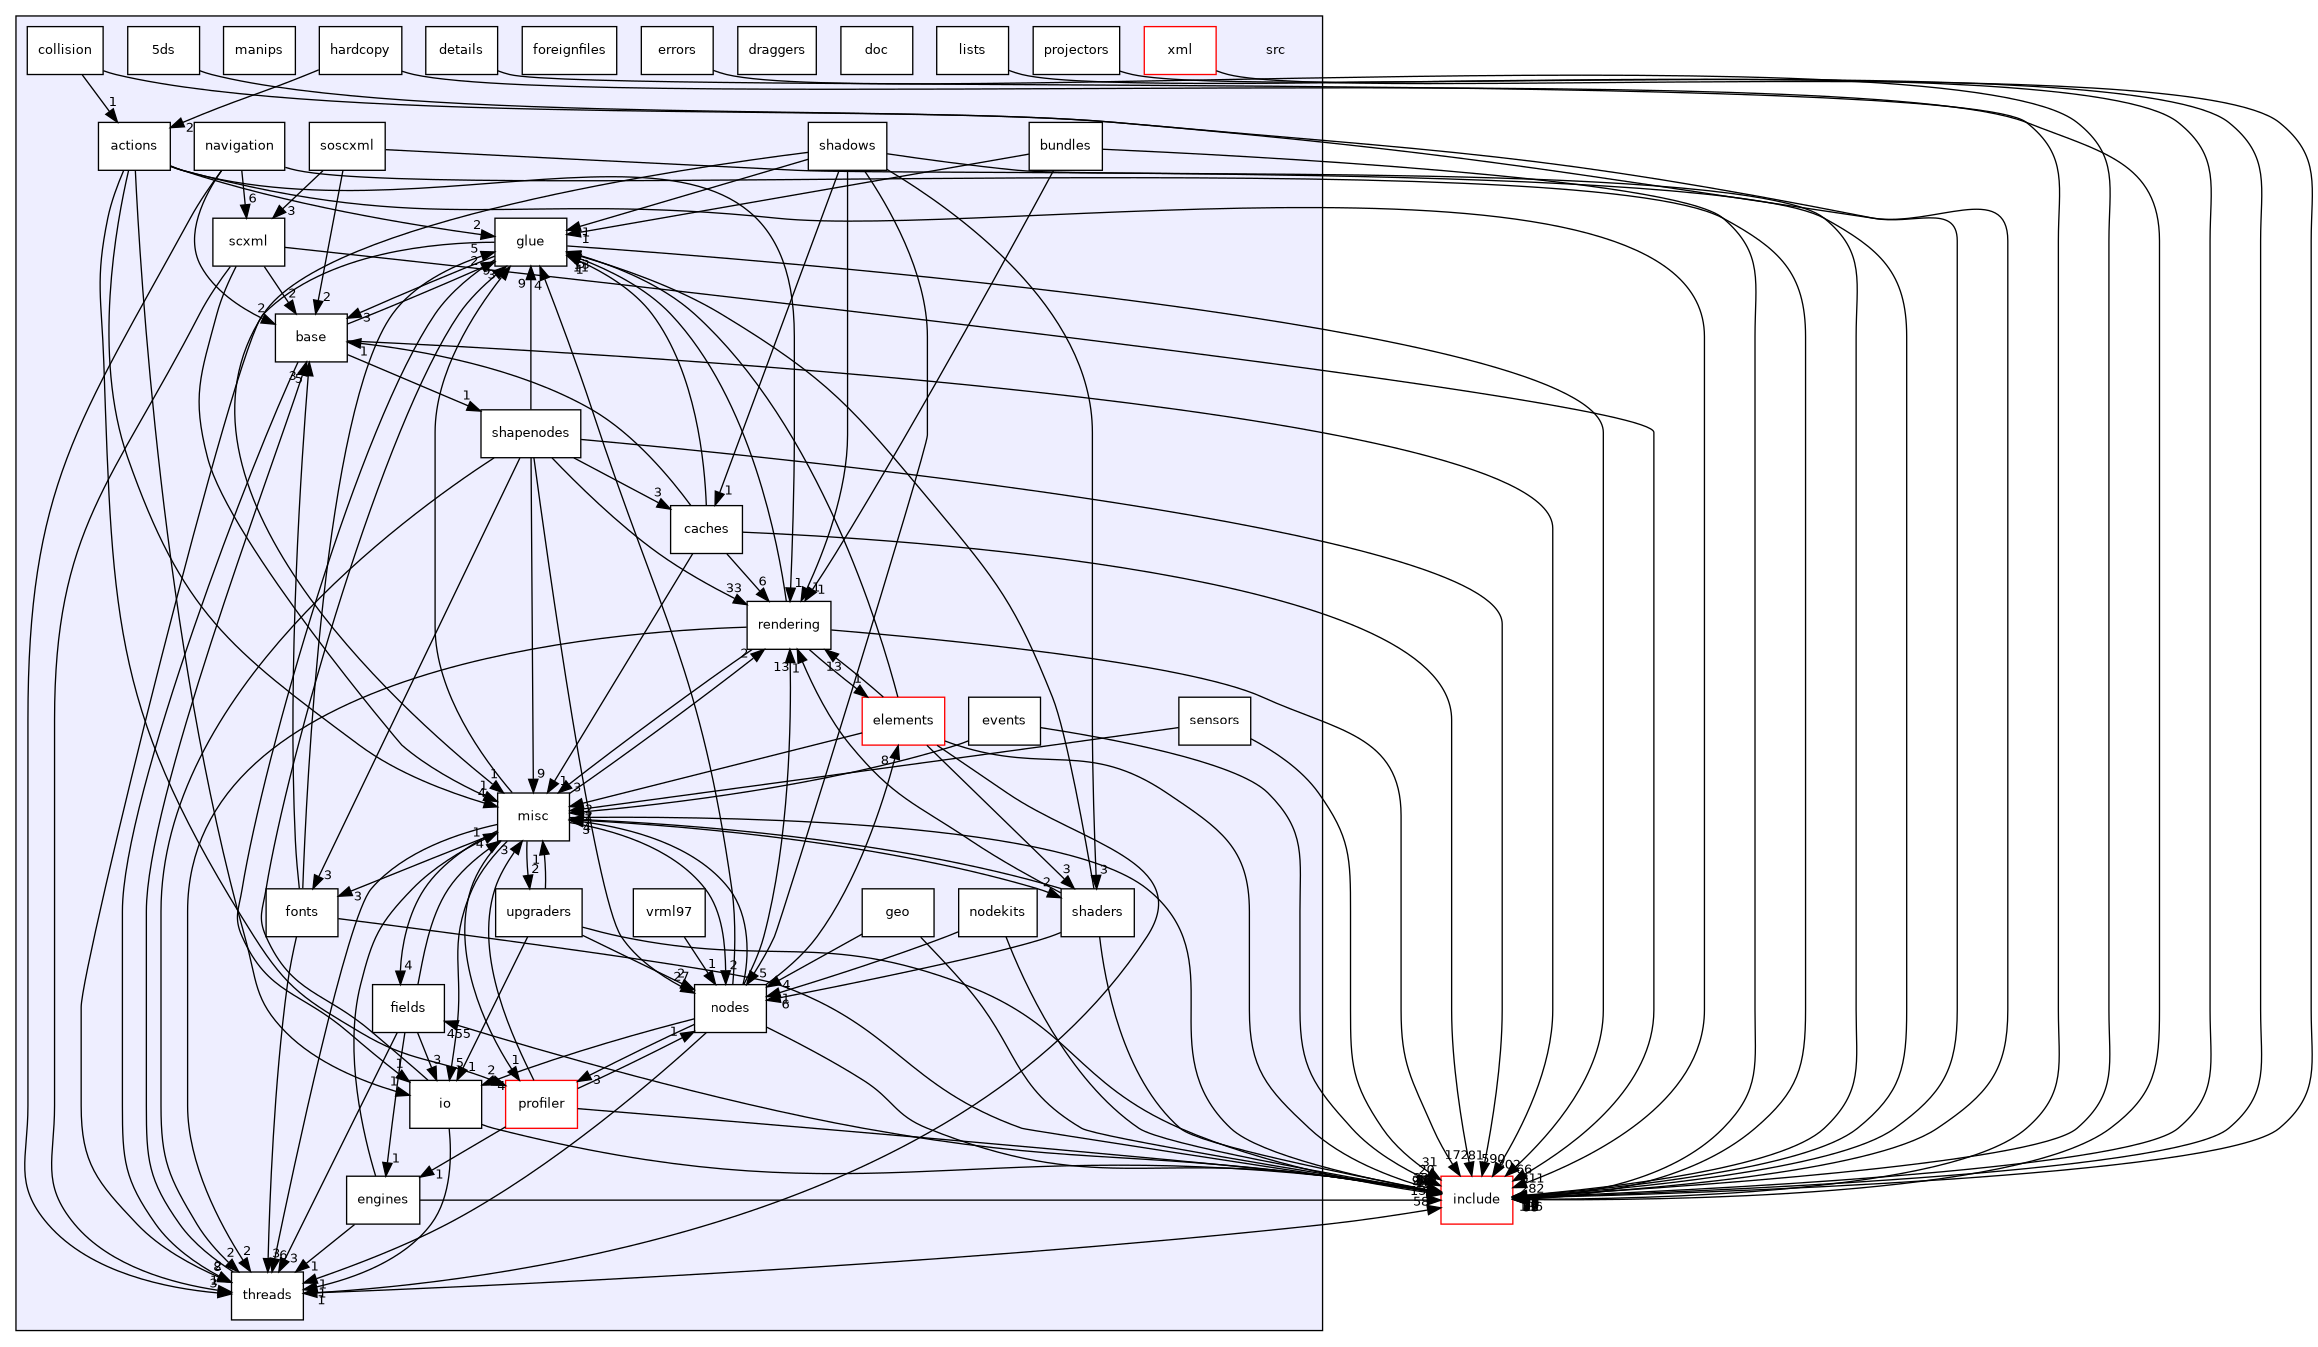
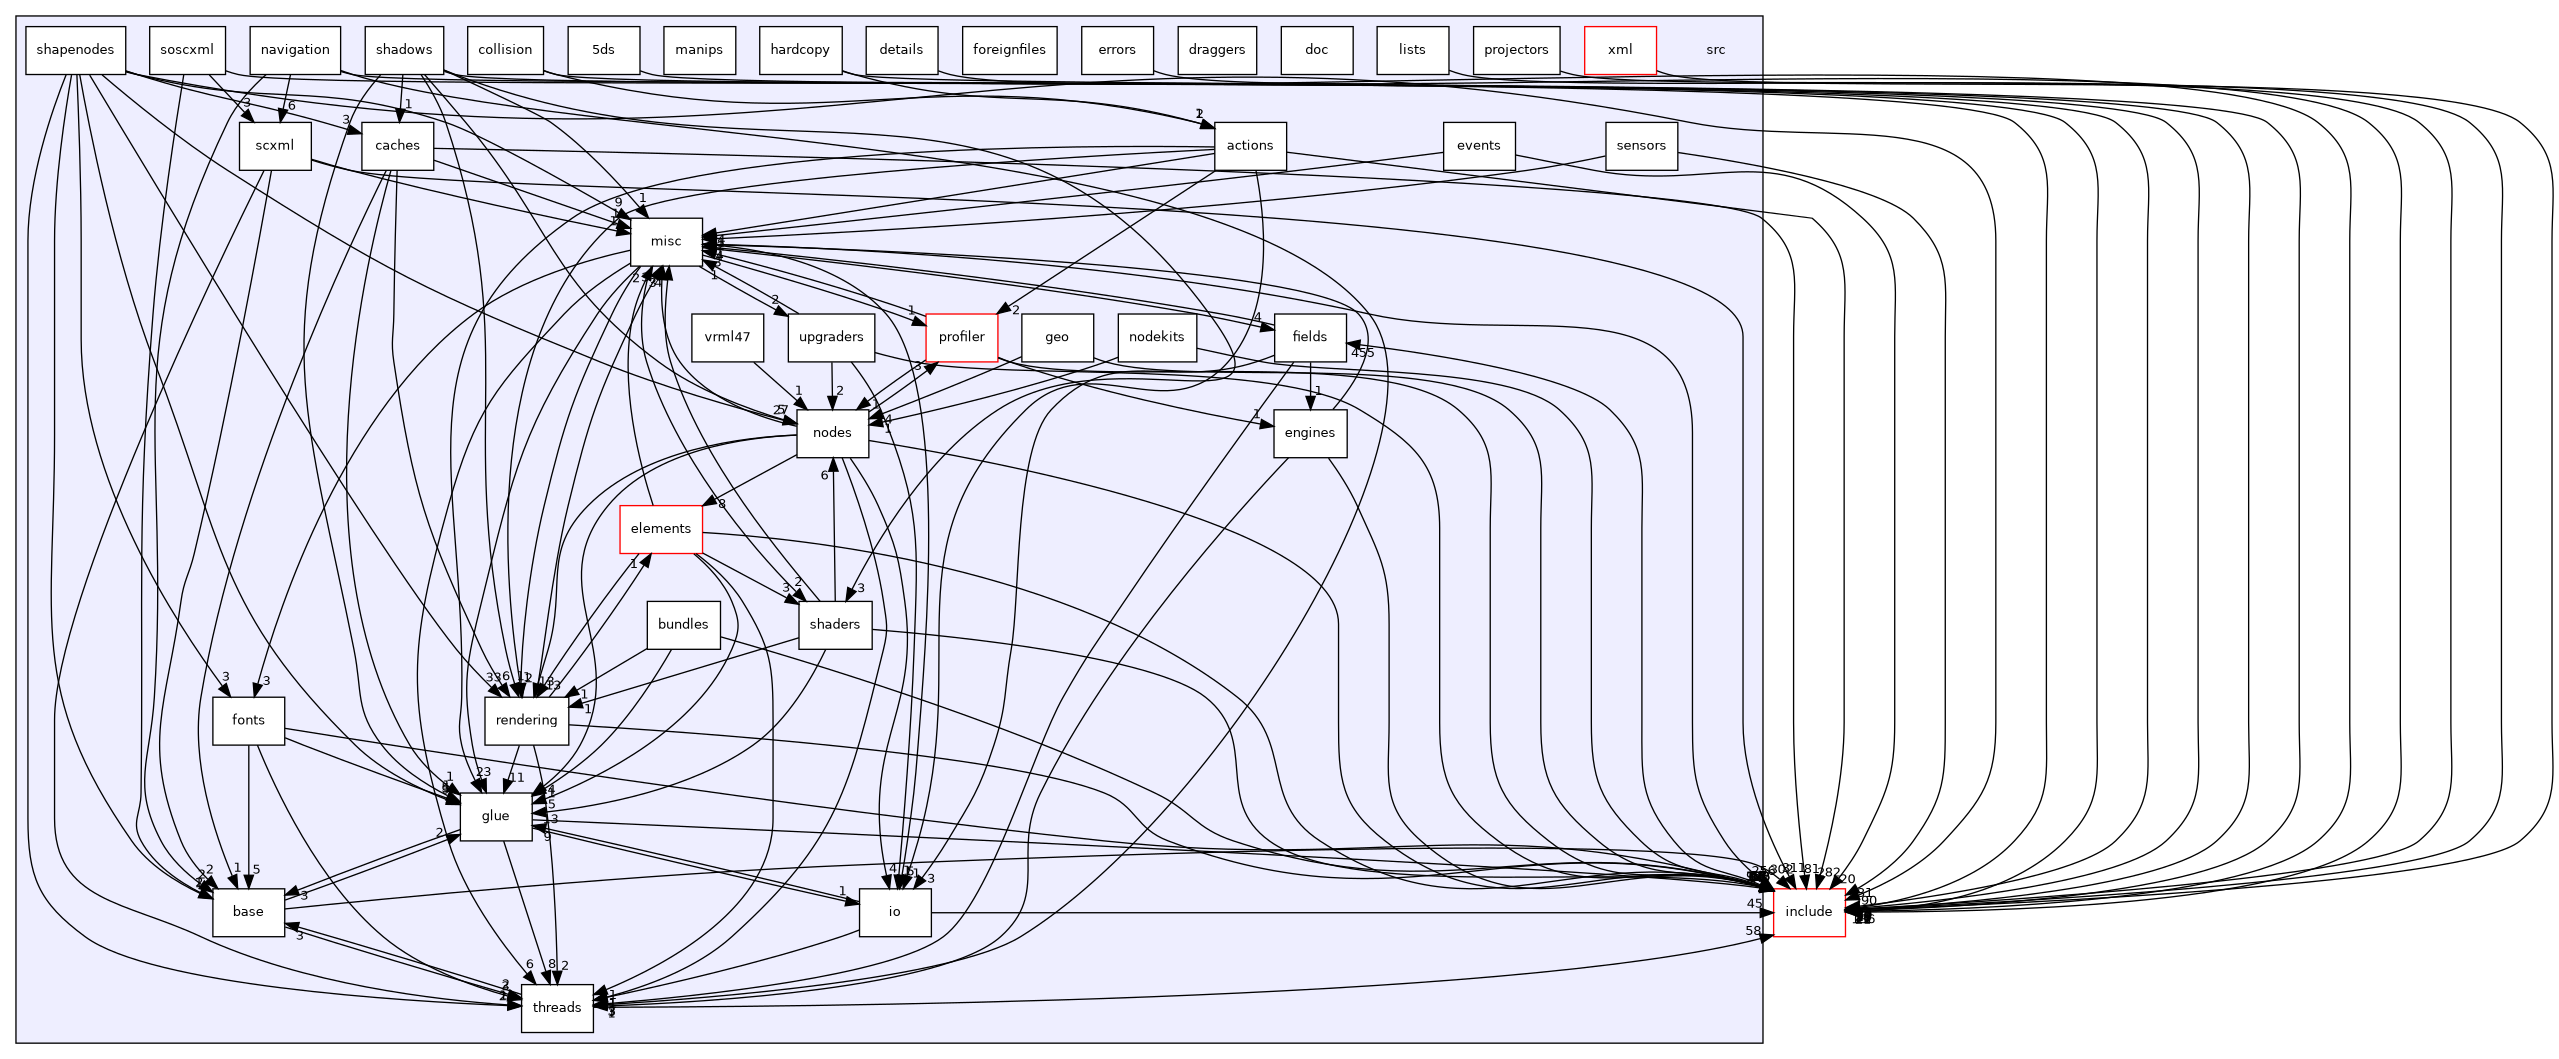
edge "base" -> "shapenodes": reversed
edge "misc" -> "nodes": removed
node "vrml97": label "vrml97" -> "vrml47"
